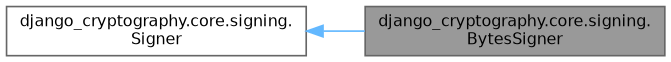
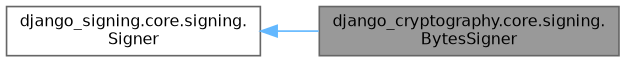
node "django_cryptography.core.signing. Signer": label "django_cryptography.core.signing. Signer" -> "django_signing.core.signing. Signer"
